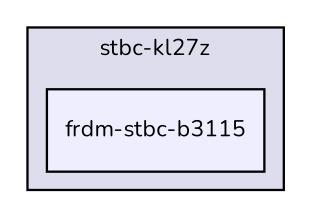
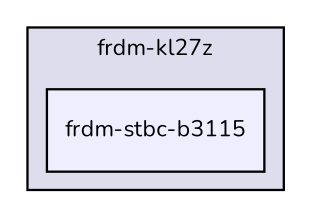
cluster "stbc-kl27z": label "stbc-kl27z" -> "frdm-kl27z"
